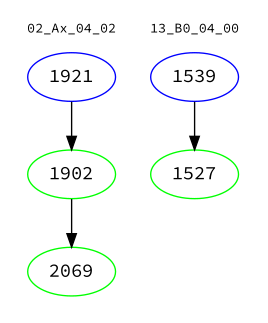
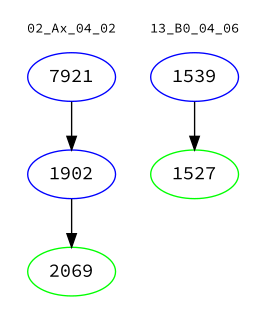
cluster "13_B0_04_00": label "13_B0_04_00" -> "13_B0_04_06"
node "1921": label "1921" -> "7921"
node "1902": color green -> blue
